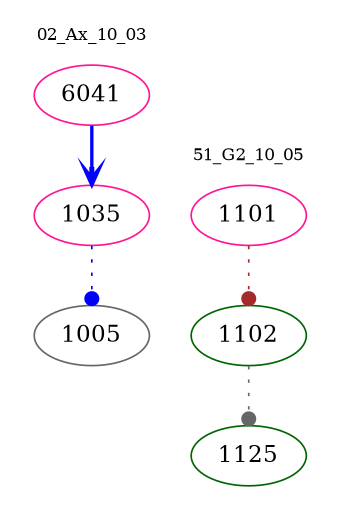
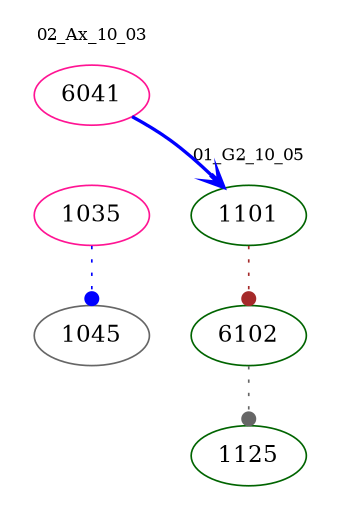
edge "6041" -> "1035": now "6041" -> "1101"
cluster "51_G2_10_05": label "51_G2_10_05" -> "01_G2_10_05"
node "1101": color deeppink -> darkgreen
node "1005": label "1005" -> "1045"
node "1102": label "1102" -> "6102"
